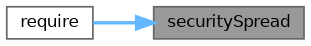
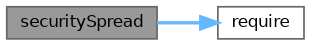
edge "require" -> "securitySpread": reversed
